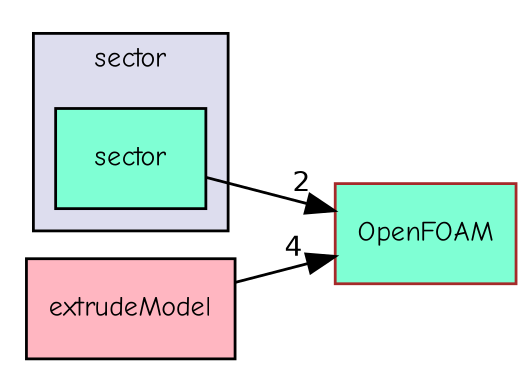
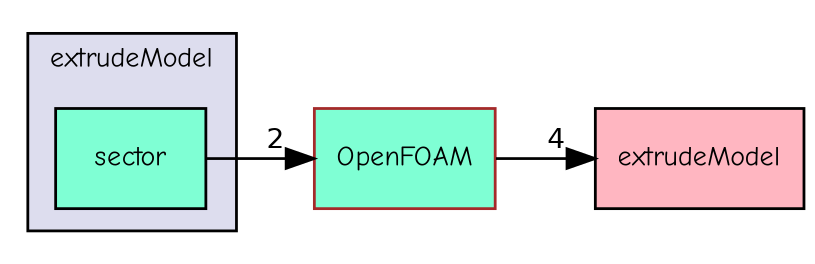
cluster "sector": label "sector" -> "extrudeModel"
edge "extrudeModel" -> "OpenFOAM": reversed
